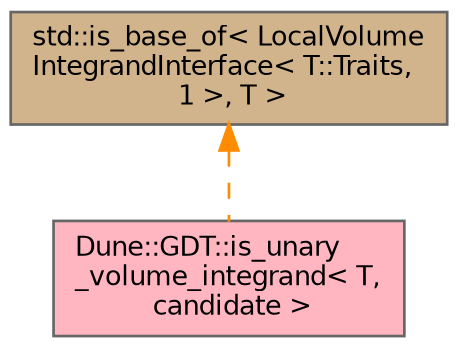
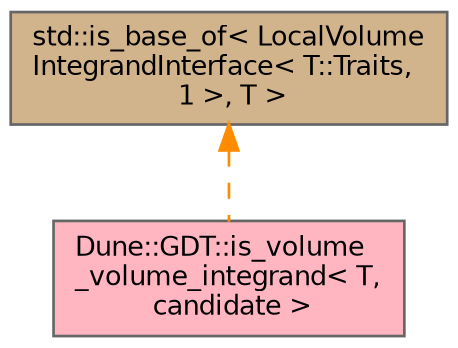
node "Dune::GDT::is_unary _volume_integrand< T, candidate >": label "Dune::GDT::is_unary _volume_integrand< T, candidate >" -> "Dune::GDT::is_volume _volume_integrand< T, candidate >"
